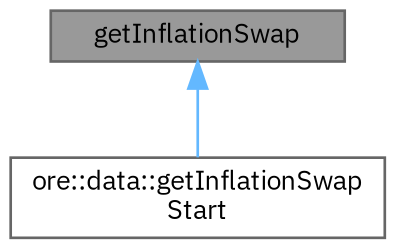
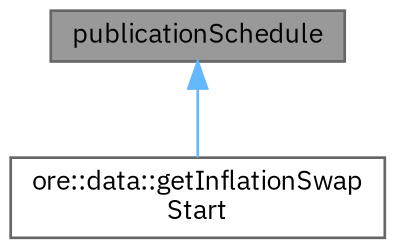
node "getInflationSwap": label "getInflationSwap" -> "publicationSchedule"
